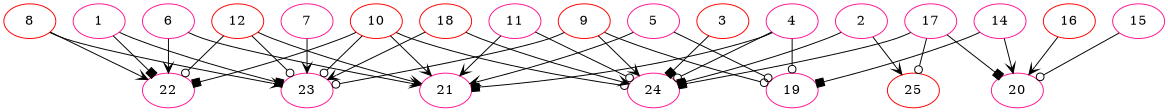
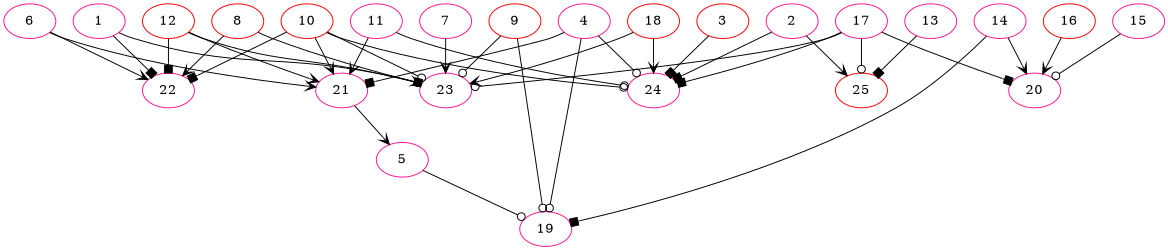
node "13": added
edge "9" -> "24": removed
edge "12" -> "22": arrowhead odot -> box
edge "5" -> "21": reversed
edge "17" -> "23": added
